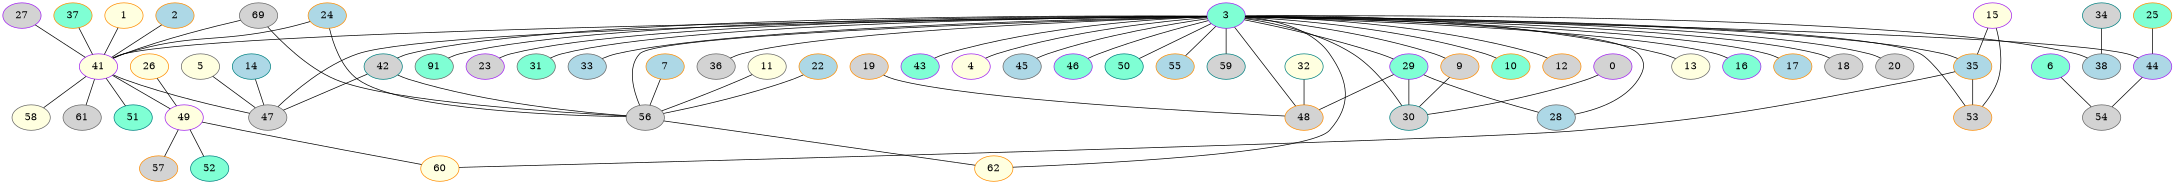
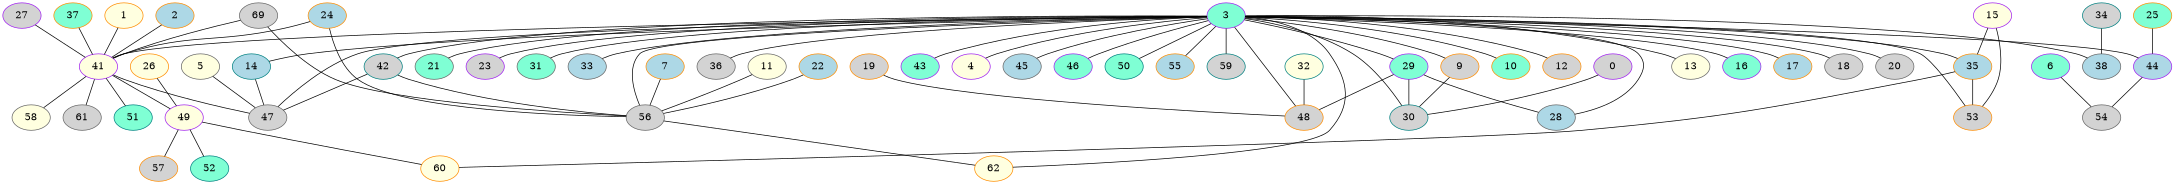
edge "3" -- "14": added
node "91": label "91" -> "21"
